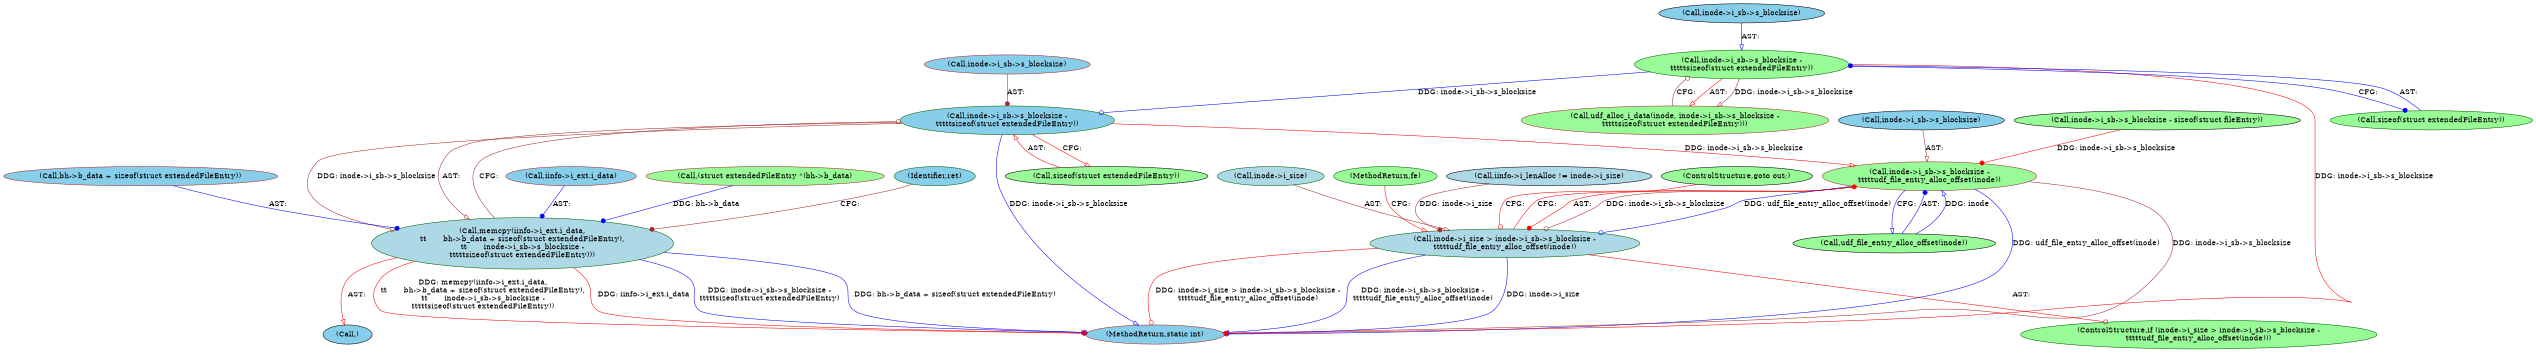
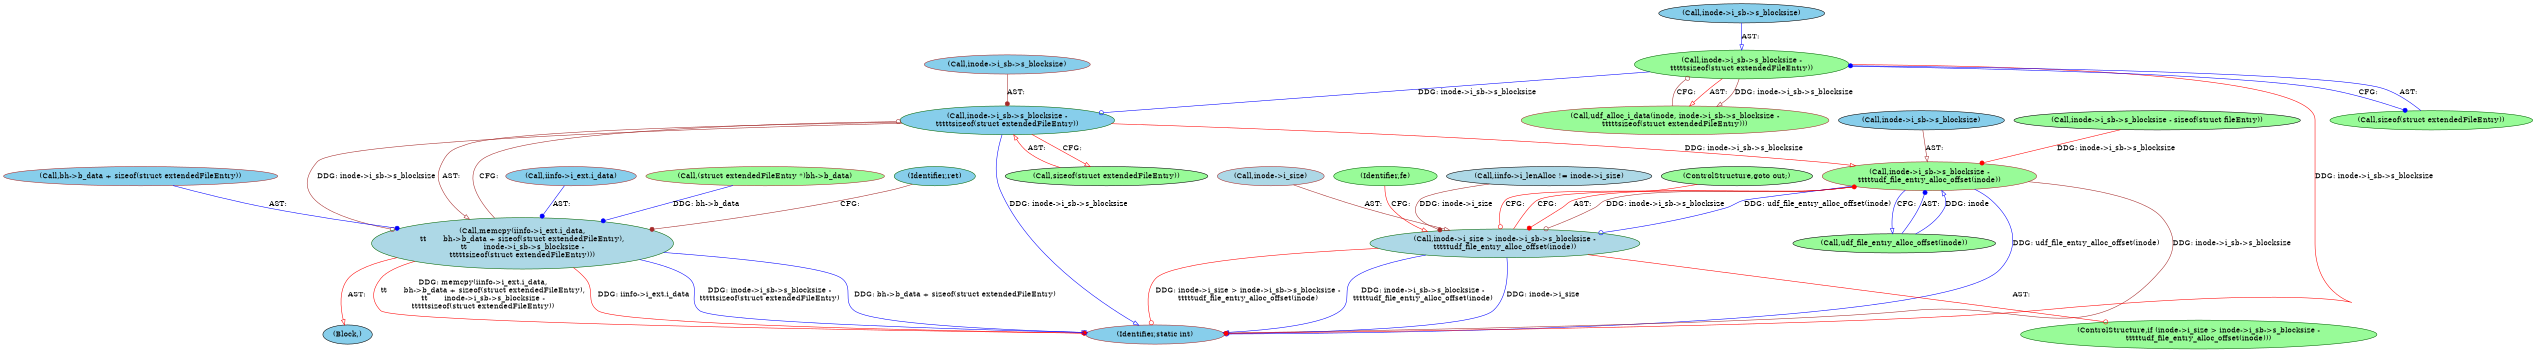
node "(Call,inode->i_size)": color darkgreen -> brown
node "(MethodReturn,fe)": label "(MethodReturn,fe)" -> "(Identifier,fe)"
node "(Call,)": label "(Call,)" -> "(Block,)"
node "(MethodReturn,static int)": label "(MethodReturn,static int)" -> "(Identifier,static int)"
